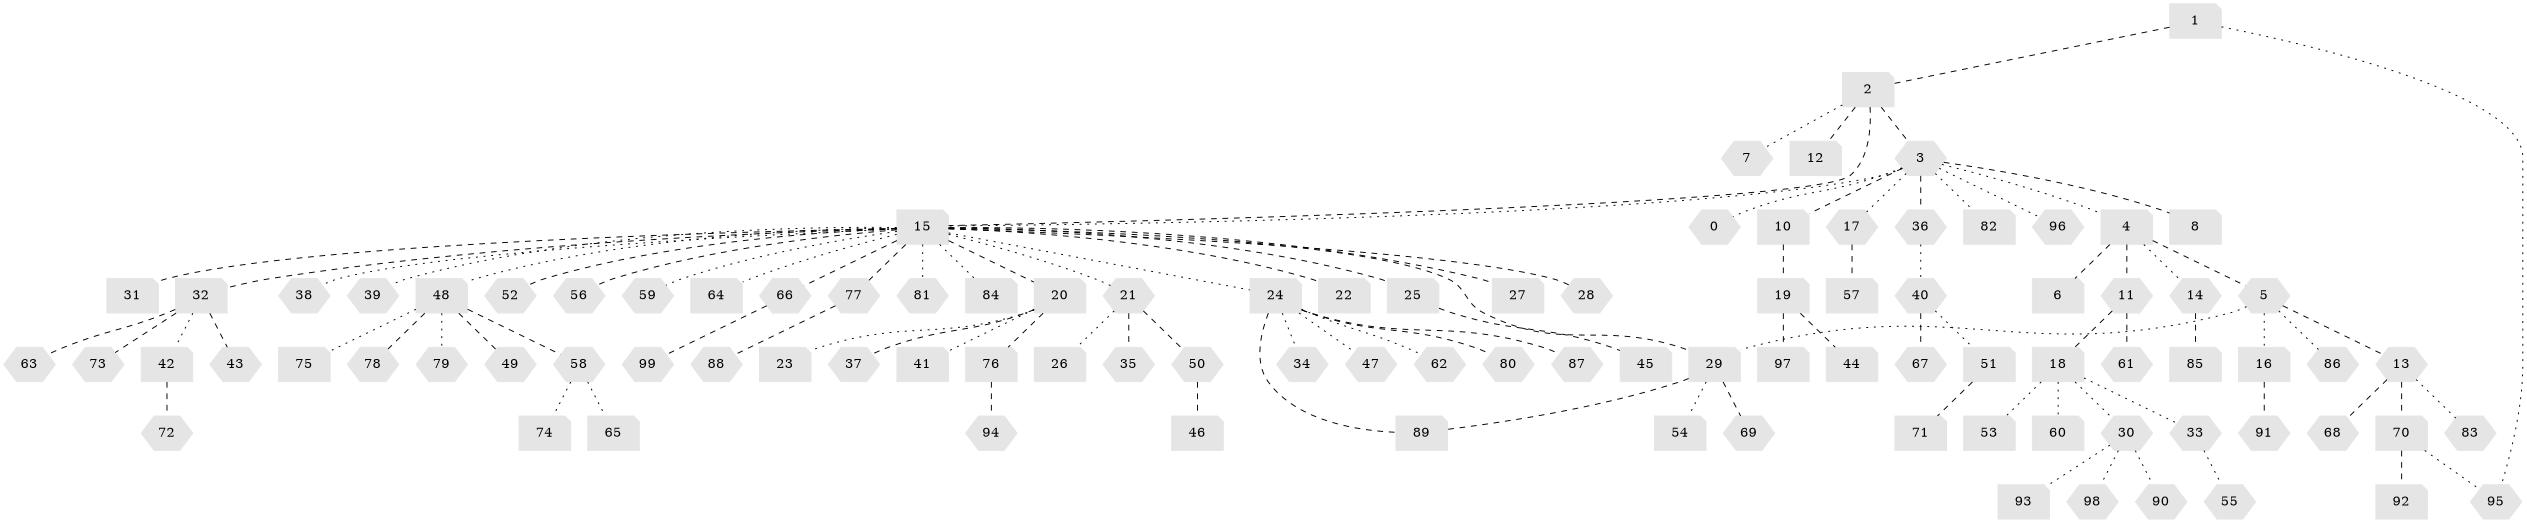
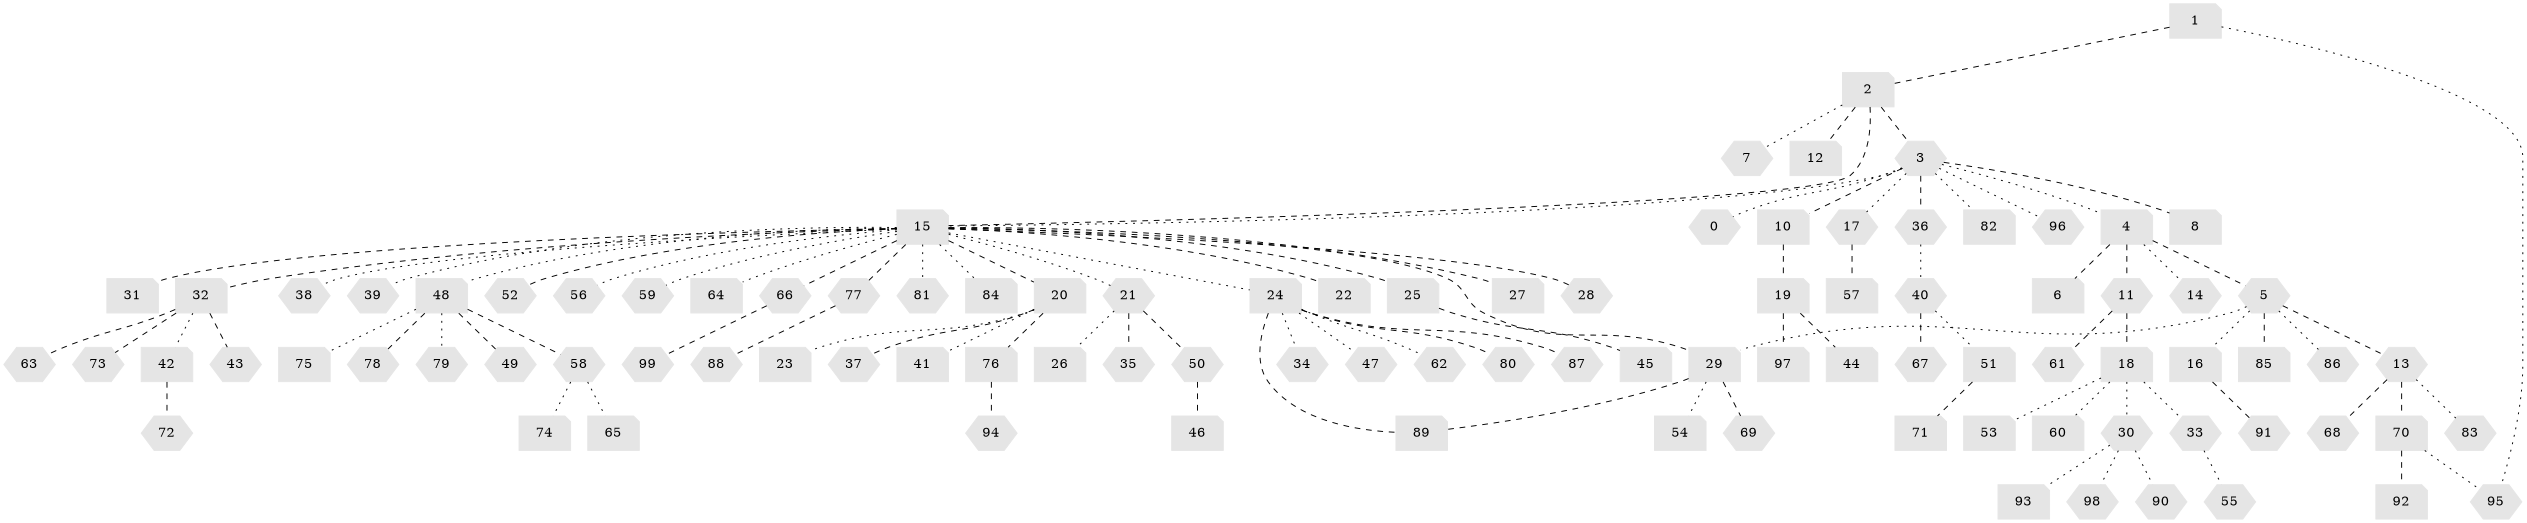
edge "15" -- "56": style dashed -> dotted
edge "14" -- "85": now "5" -- "85"
